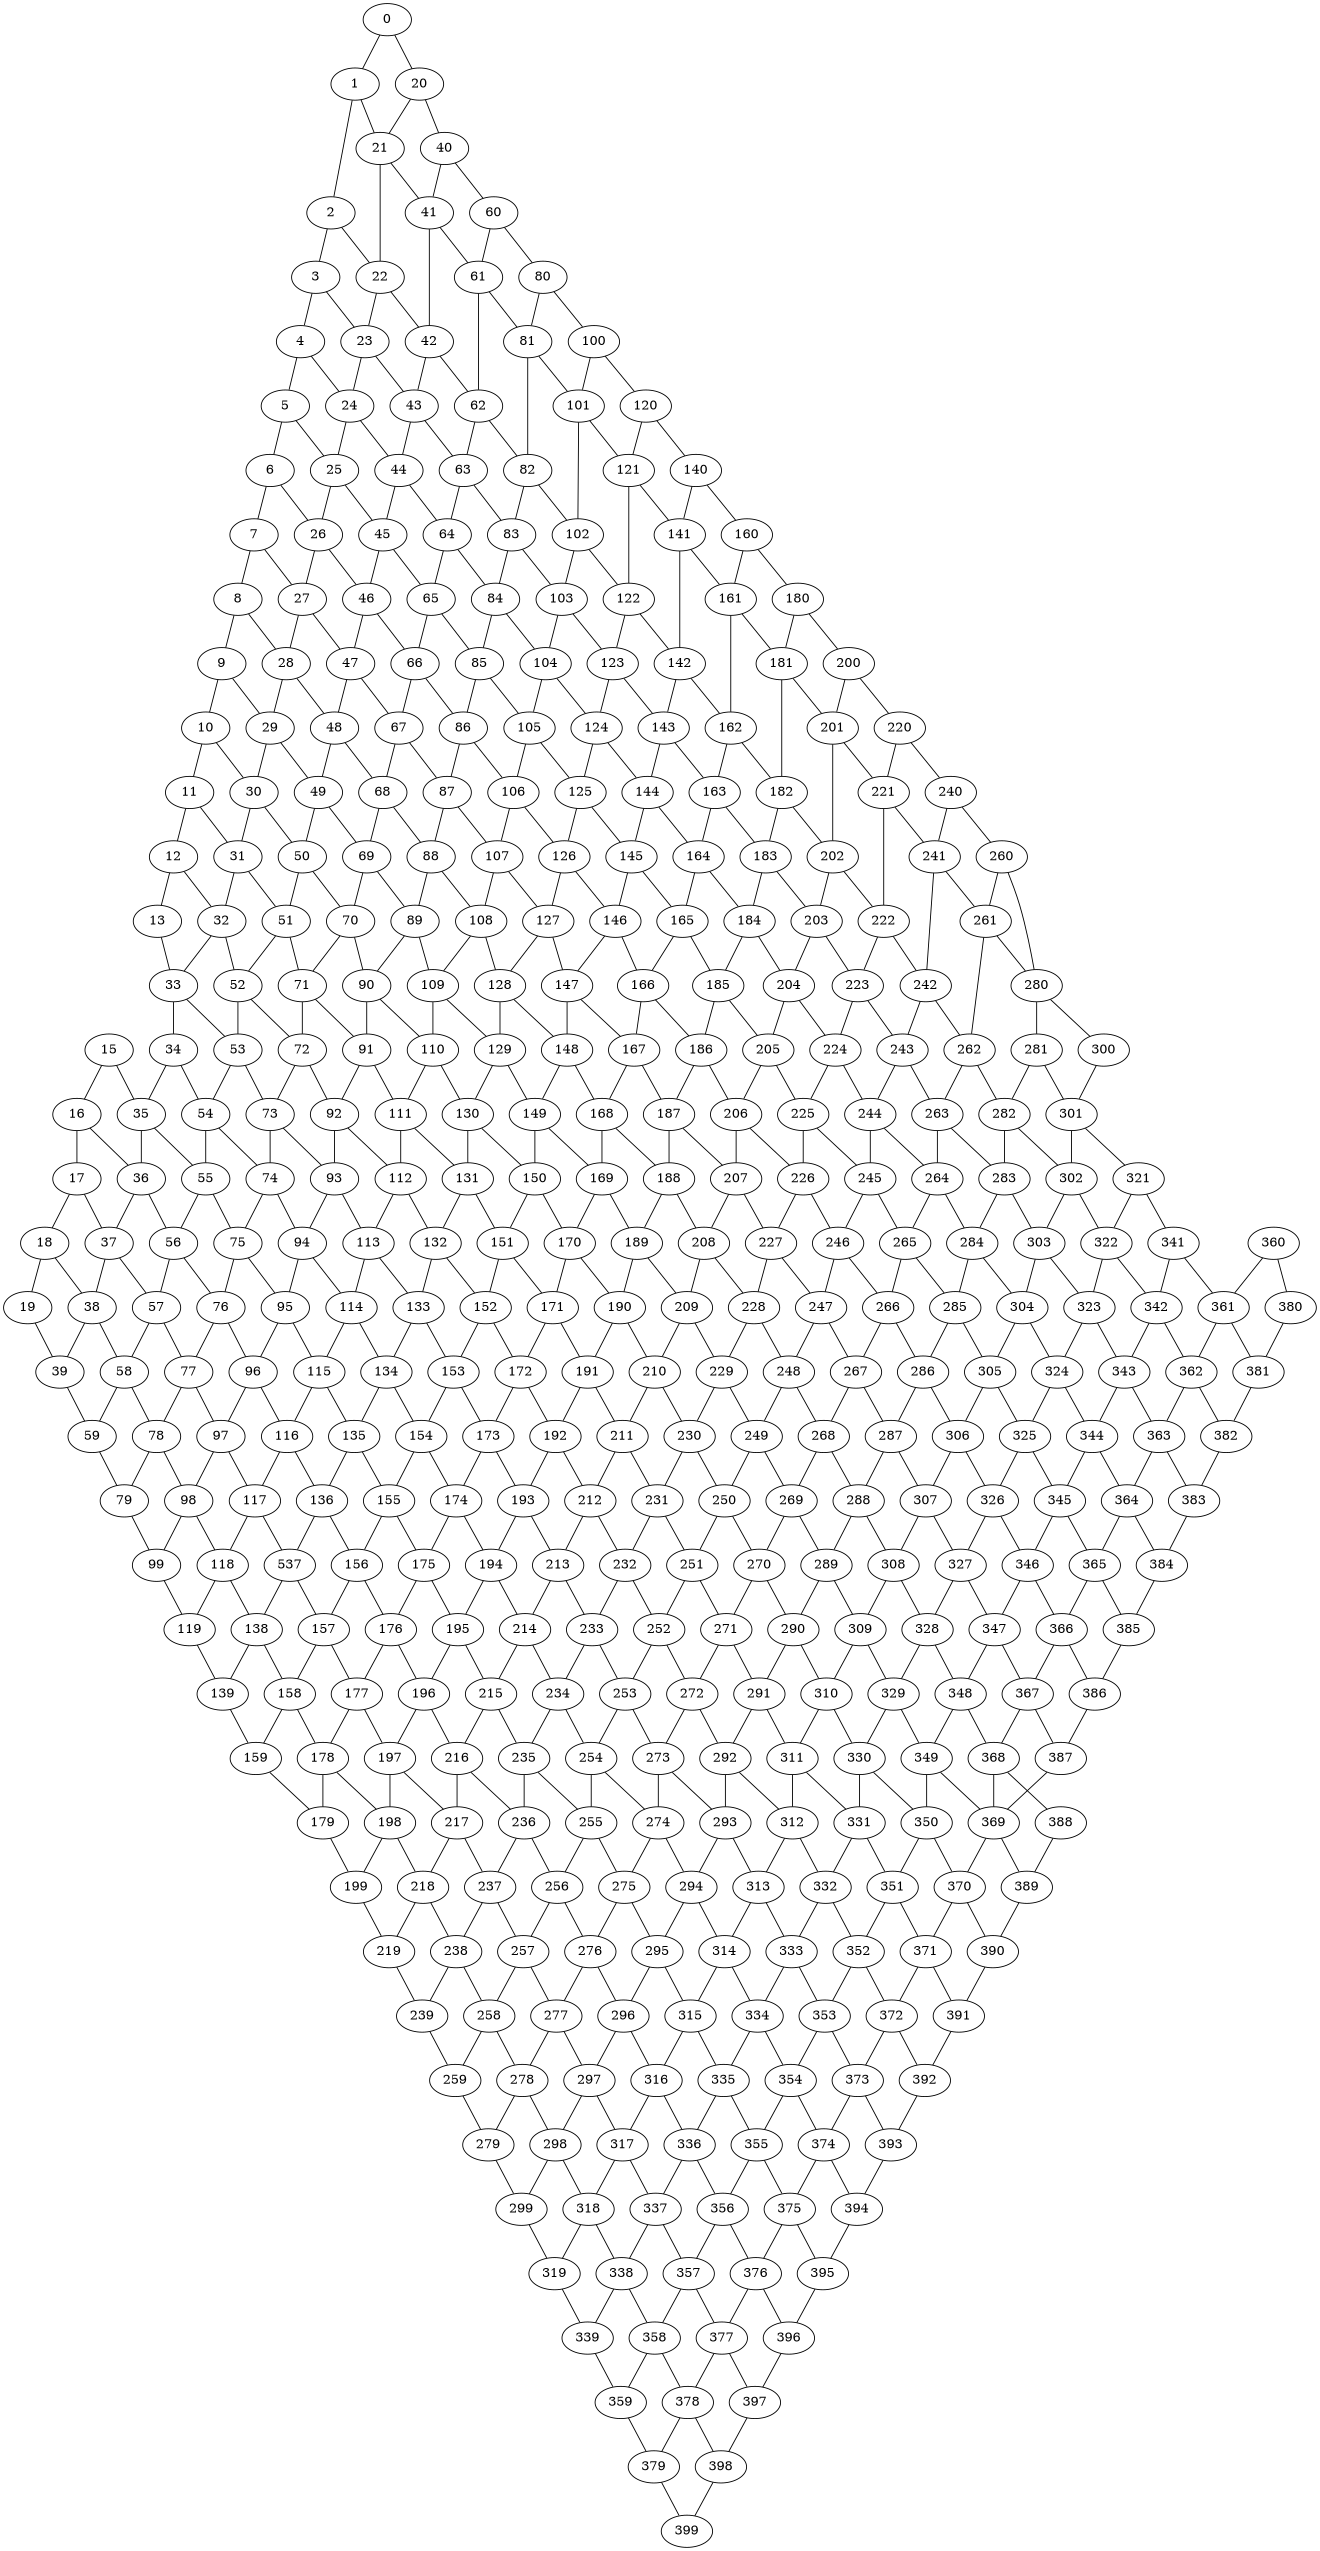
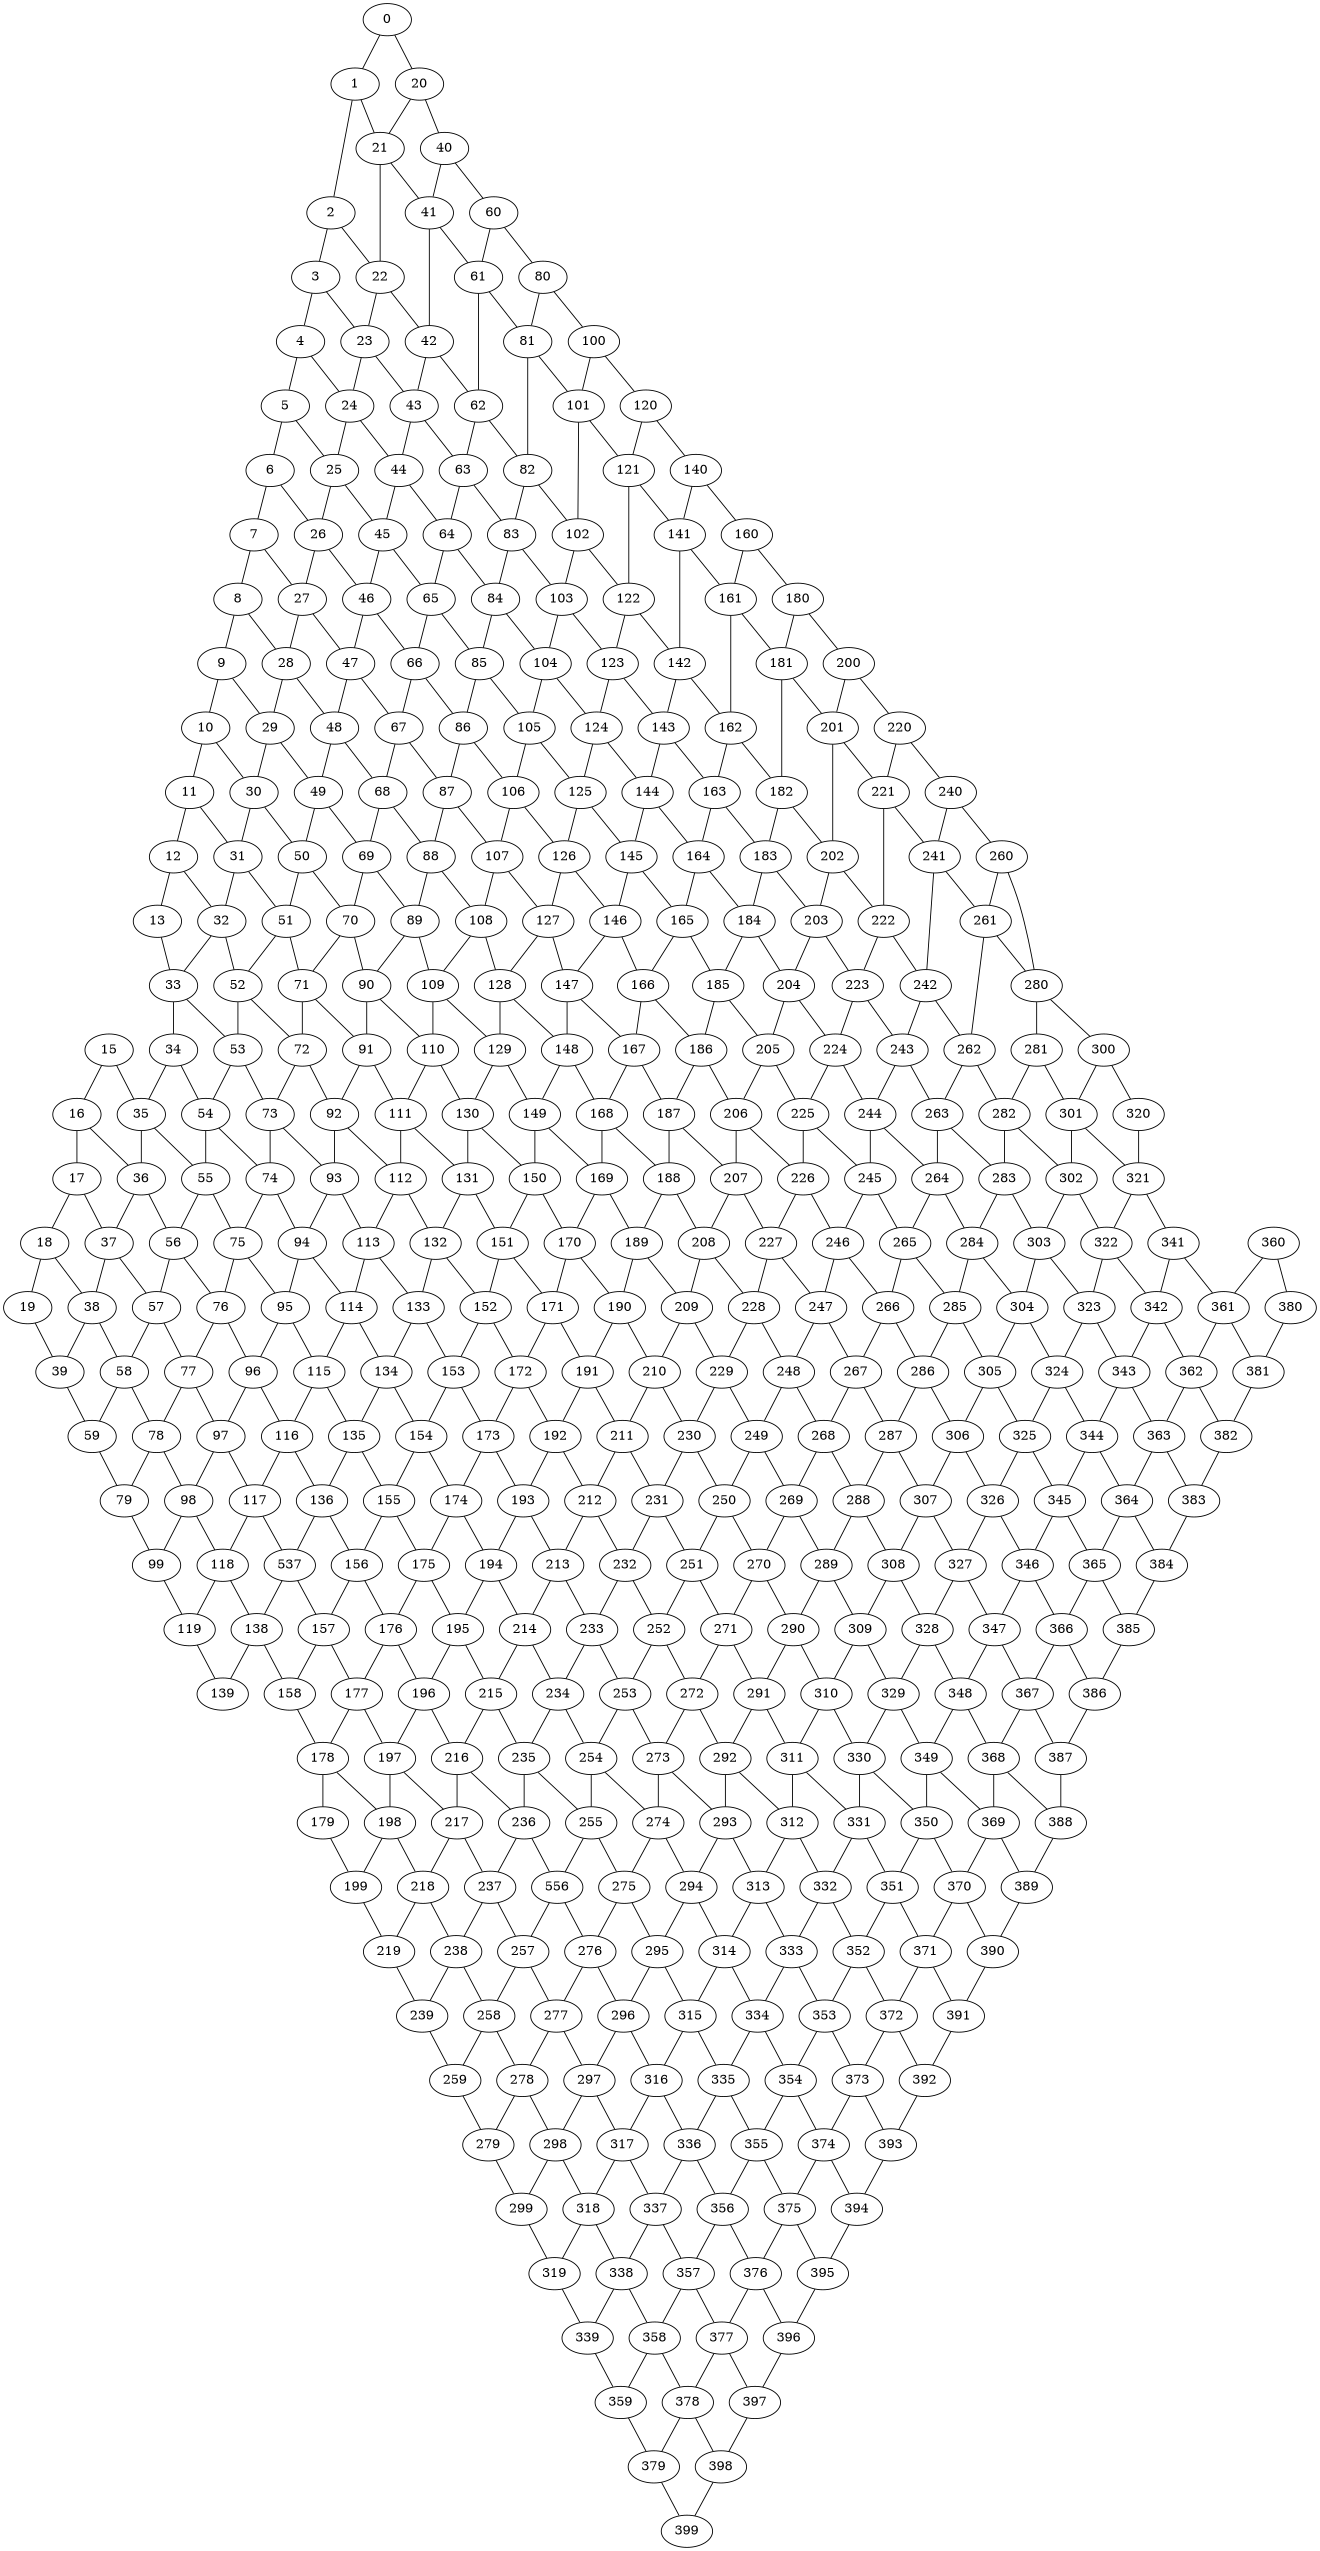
node "320": added
node "159": removed
edge "387" -- "369": now "387" -- "388"
node "256": label "256" -> "556"
